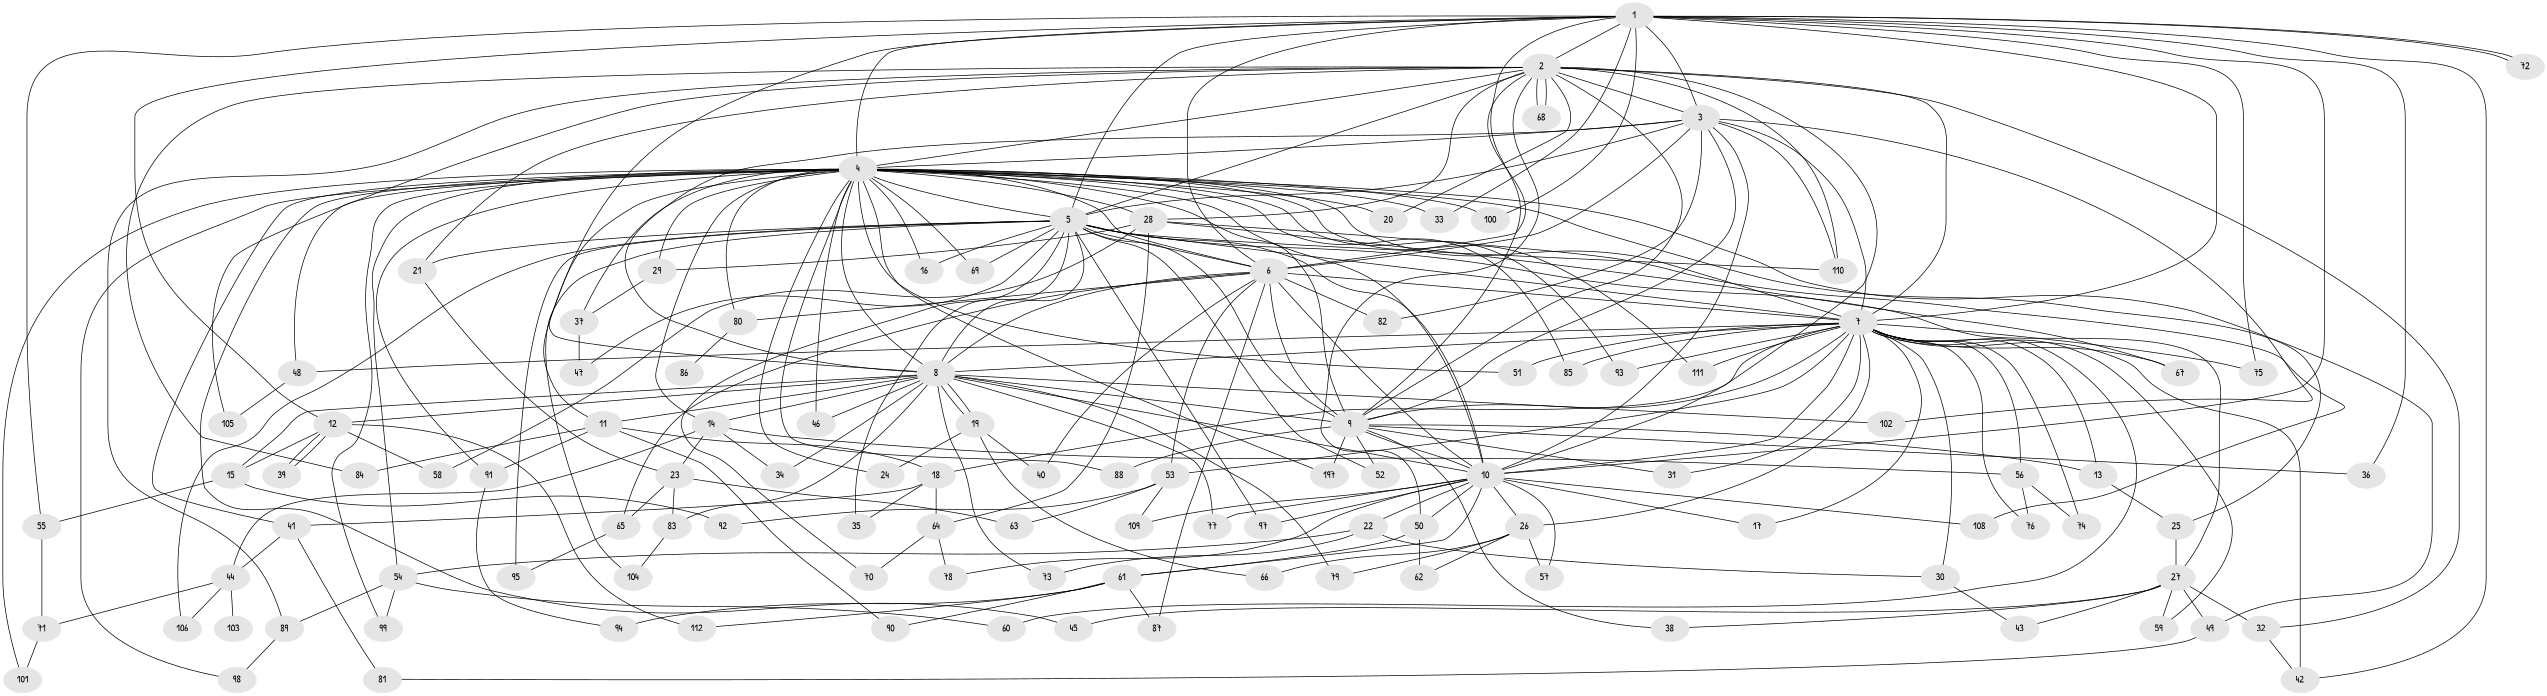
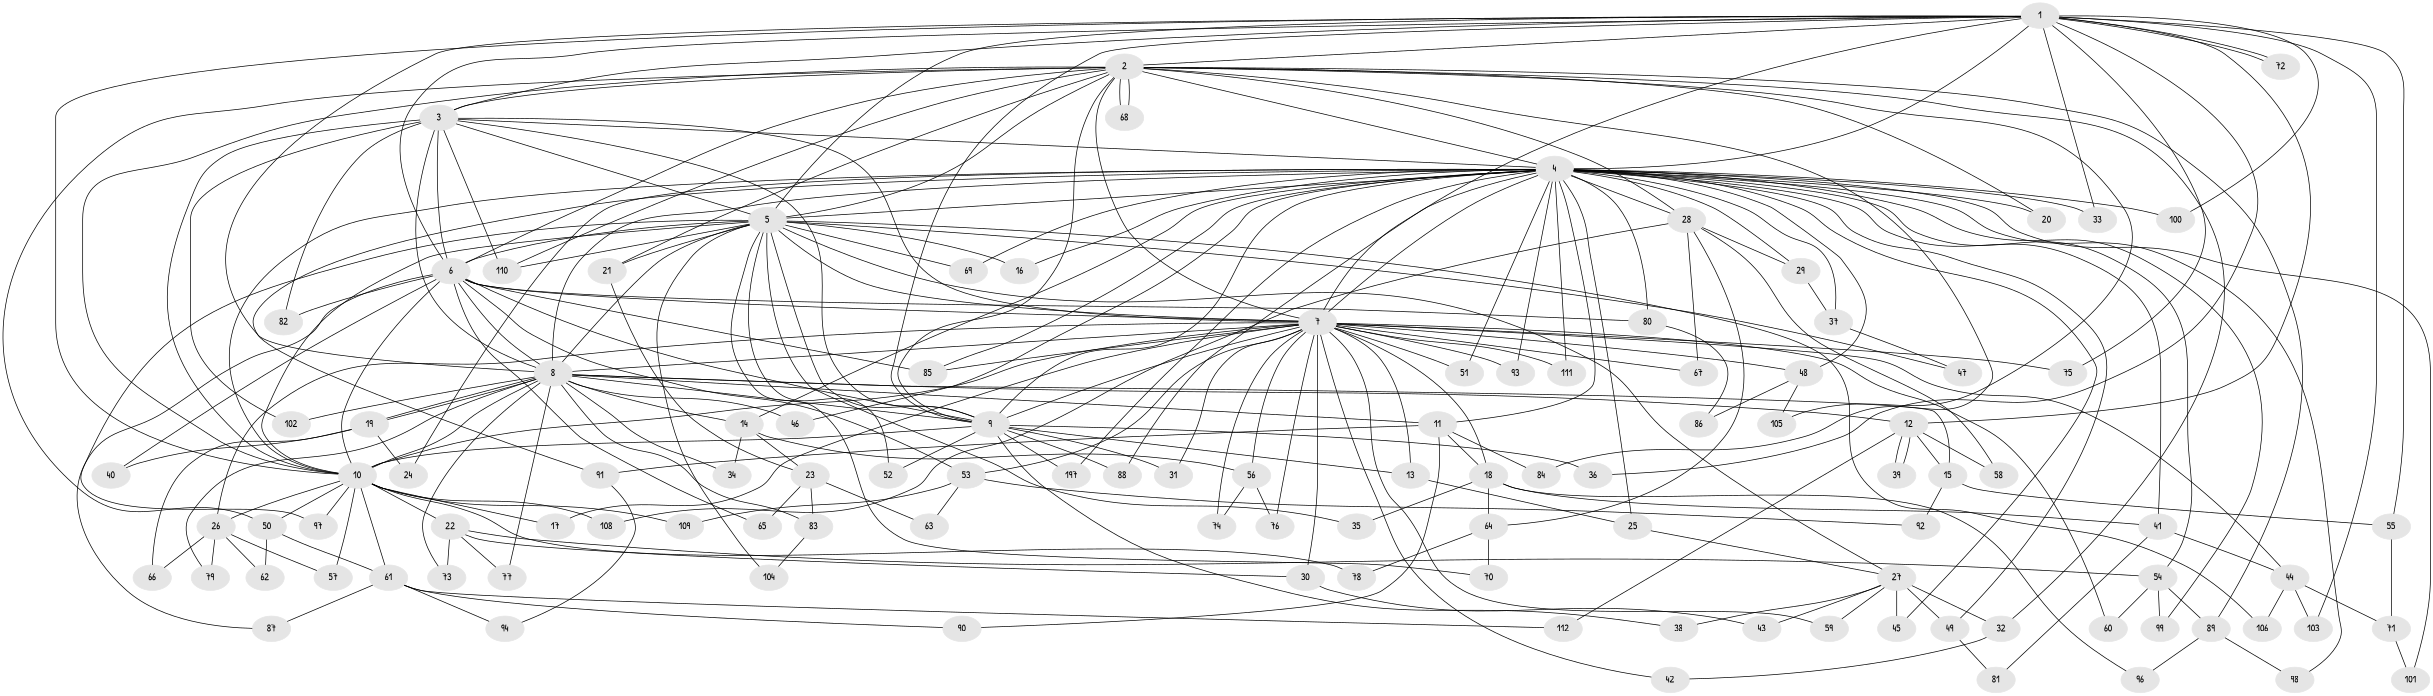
edge "1" -- "42": now "1" -- "103"
edge "4" -- "6": now "85" -- "6"
edge "48" -- "86": added
edge "14" -- "44": now "7" -- "44"
edge "10" -- "77": now "22" -- "77"
node "95": removed
node "96": added
